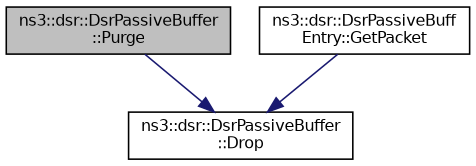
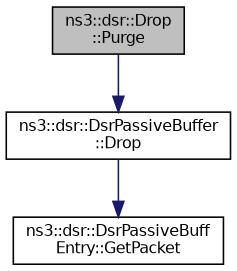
node "ns3::dsr::DsrPassiveBuffer ::Purge": label "ns3::dsr::DsrPassiveBuffer ::Purge" -> "ns3::dsr::Drop ::Purge"
edge "ns3::dsr::DsrPassiveBuff Entry::GetPacket" -> "ns3::dsr::DsrPassiveBuffer ::Drop": reversed
